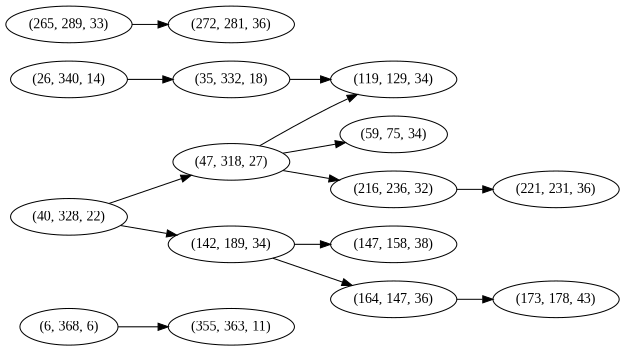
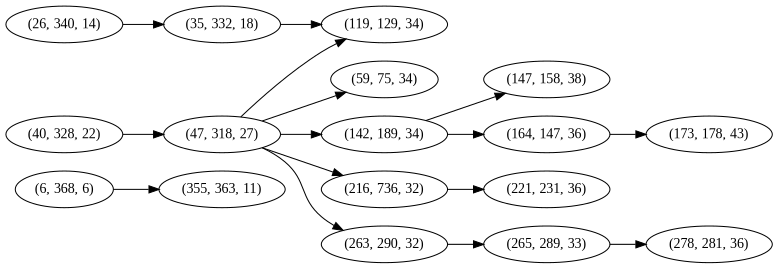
node "(272, 281, 36)": label "(272, 281, 36)" -> "(278, 281, 36)"
node "(216, 236, 32)": label "(216, 236, 32)" -> "(216, 736, 32)"
edge "(40, 328, 22)" -> "(142, 189, 34)": now "(47, 318, 27)" -> "(142, 189, 34)"
node "(263, 290, 32)": added
